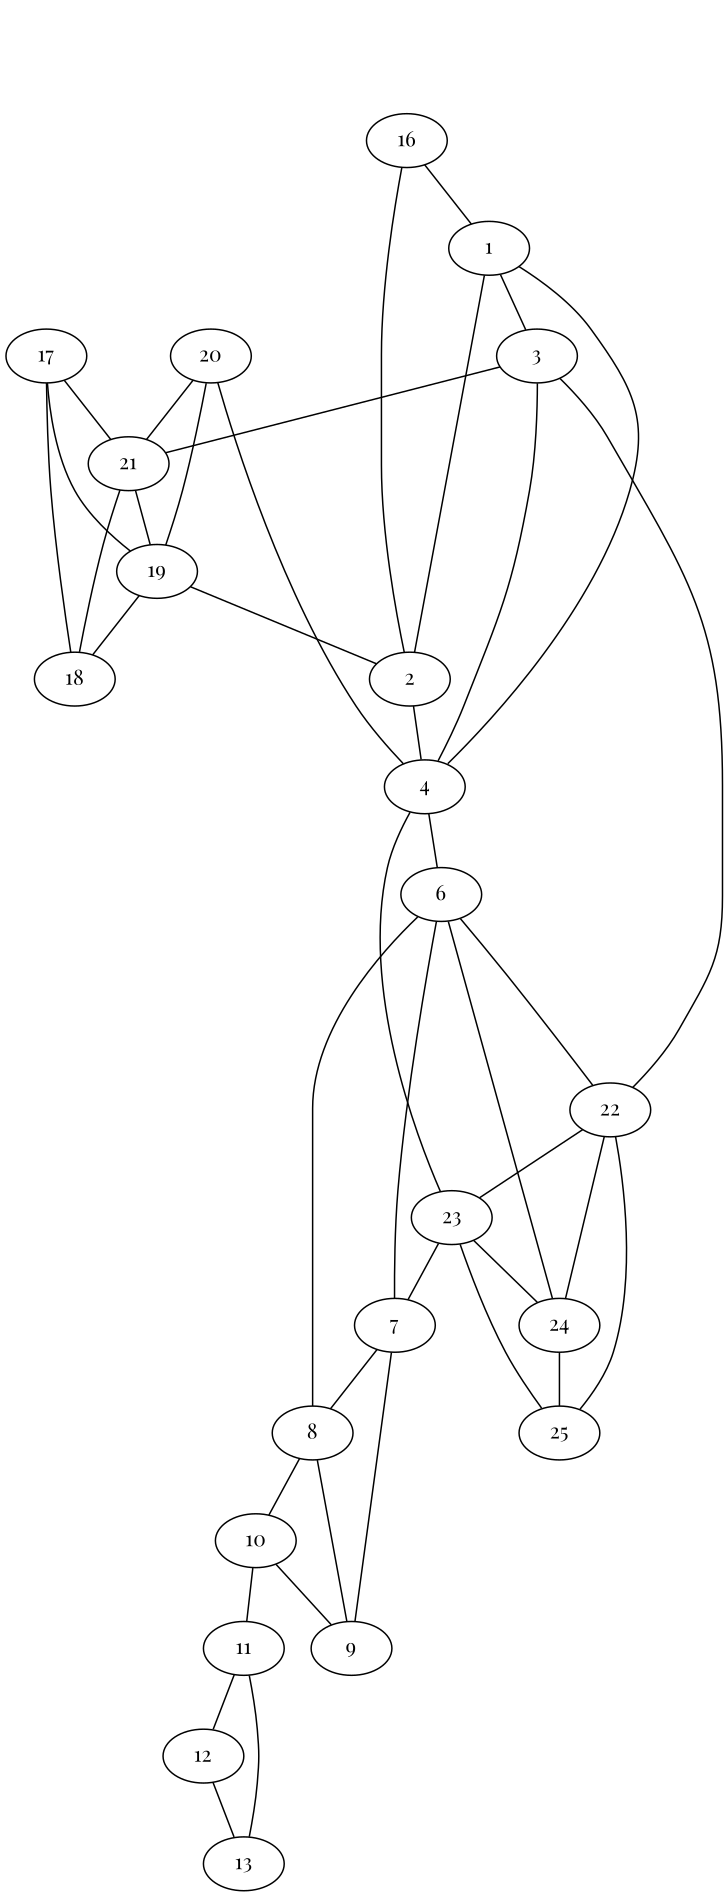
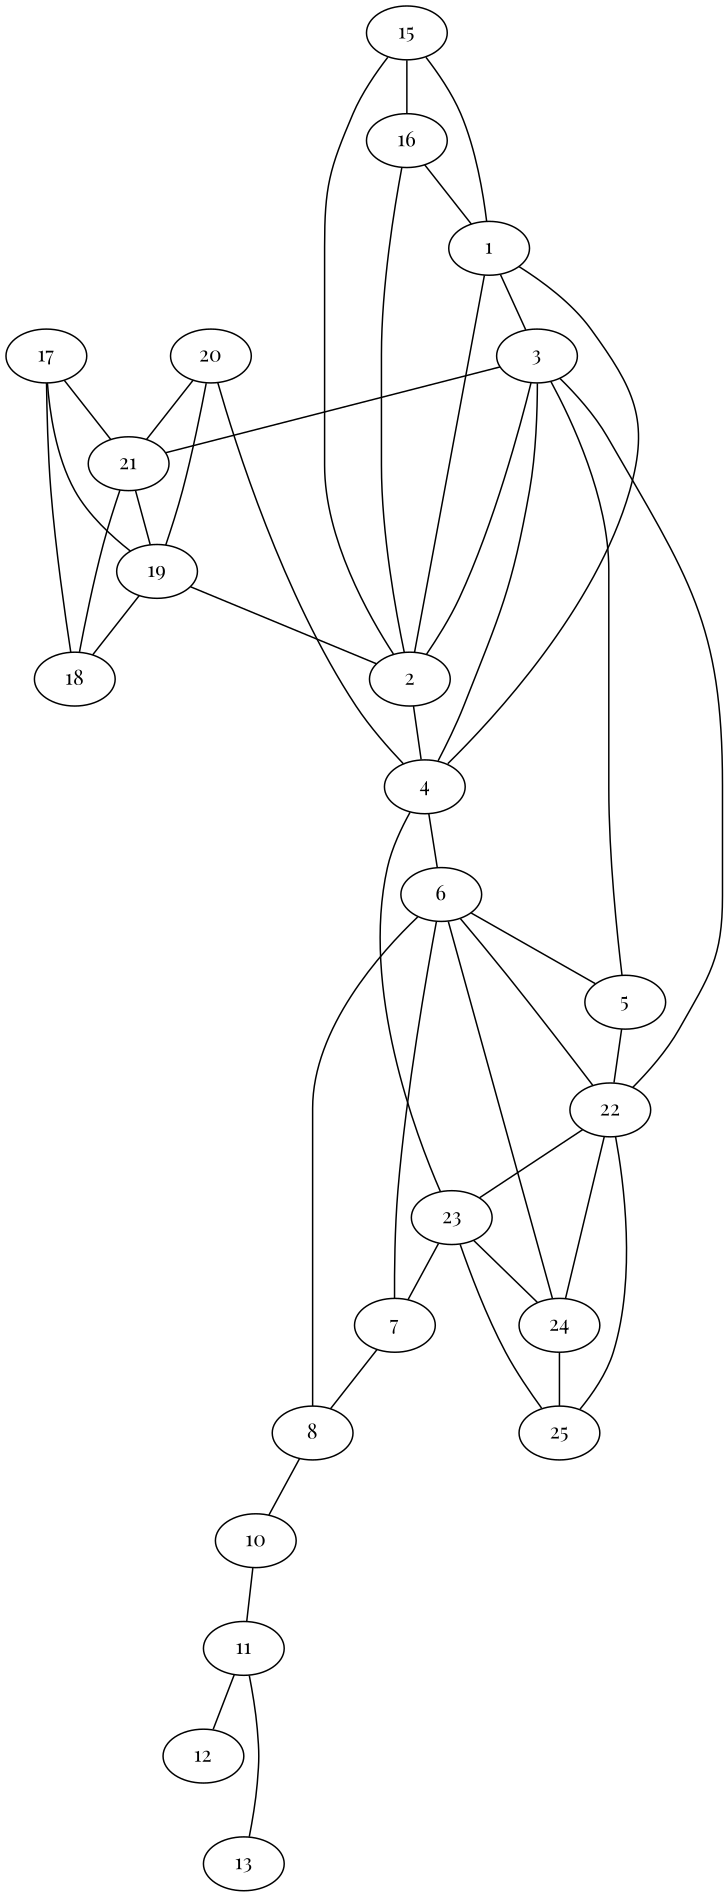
node "15": added
edge "3" -- "2": added
node "5": added
node "9": removed
edge "12" -- "13": removed
